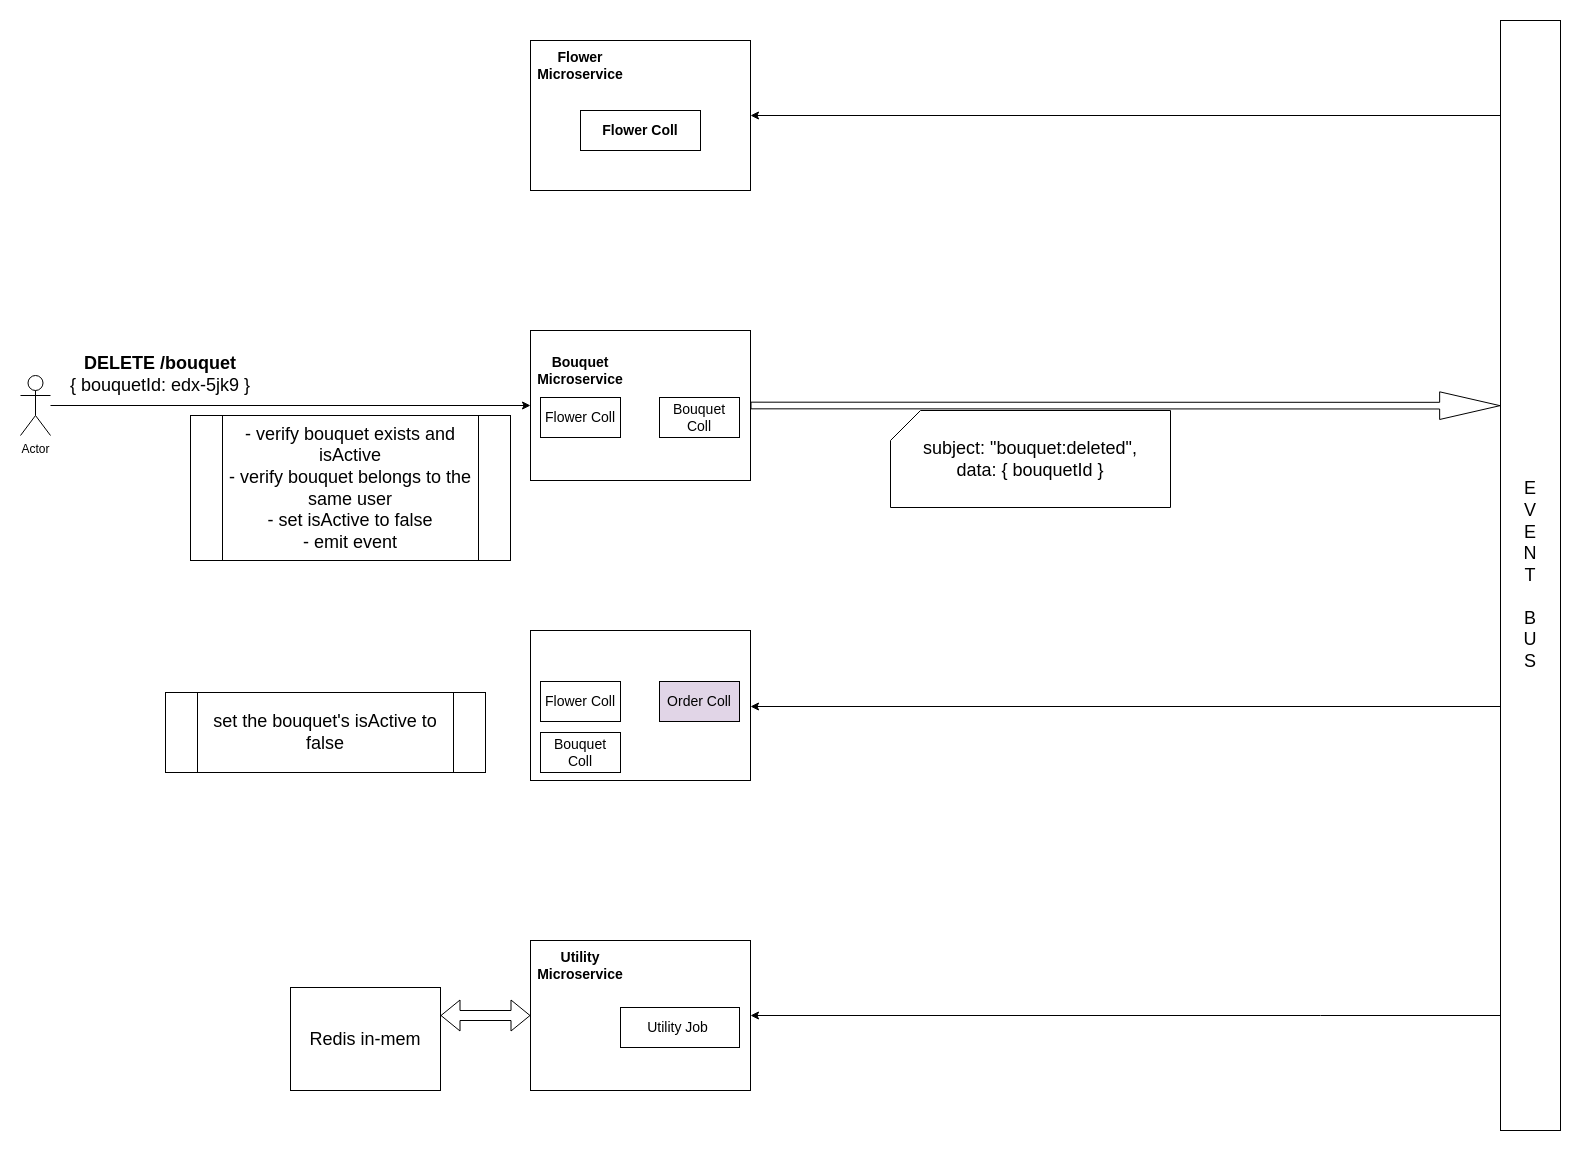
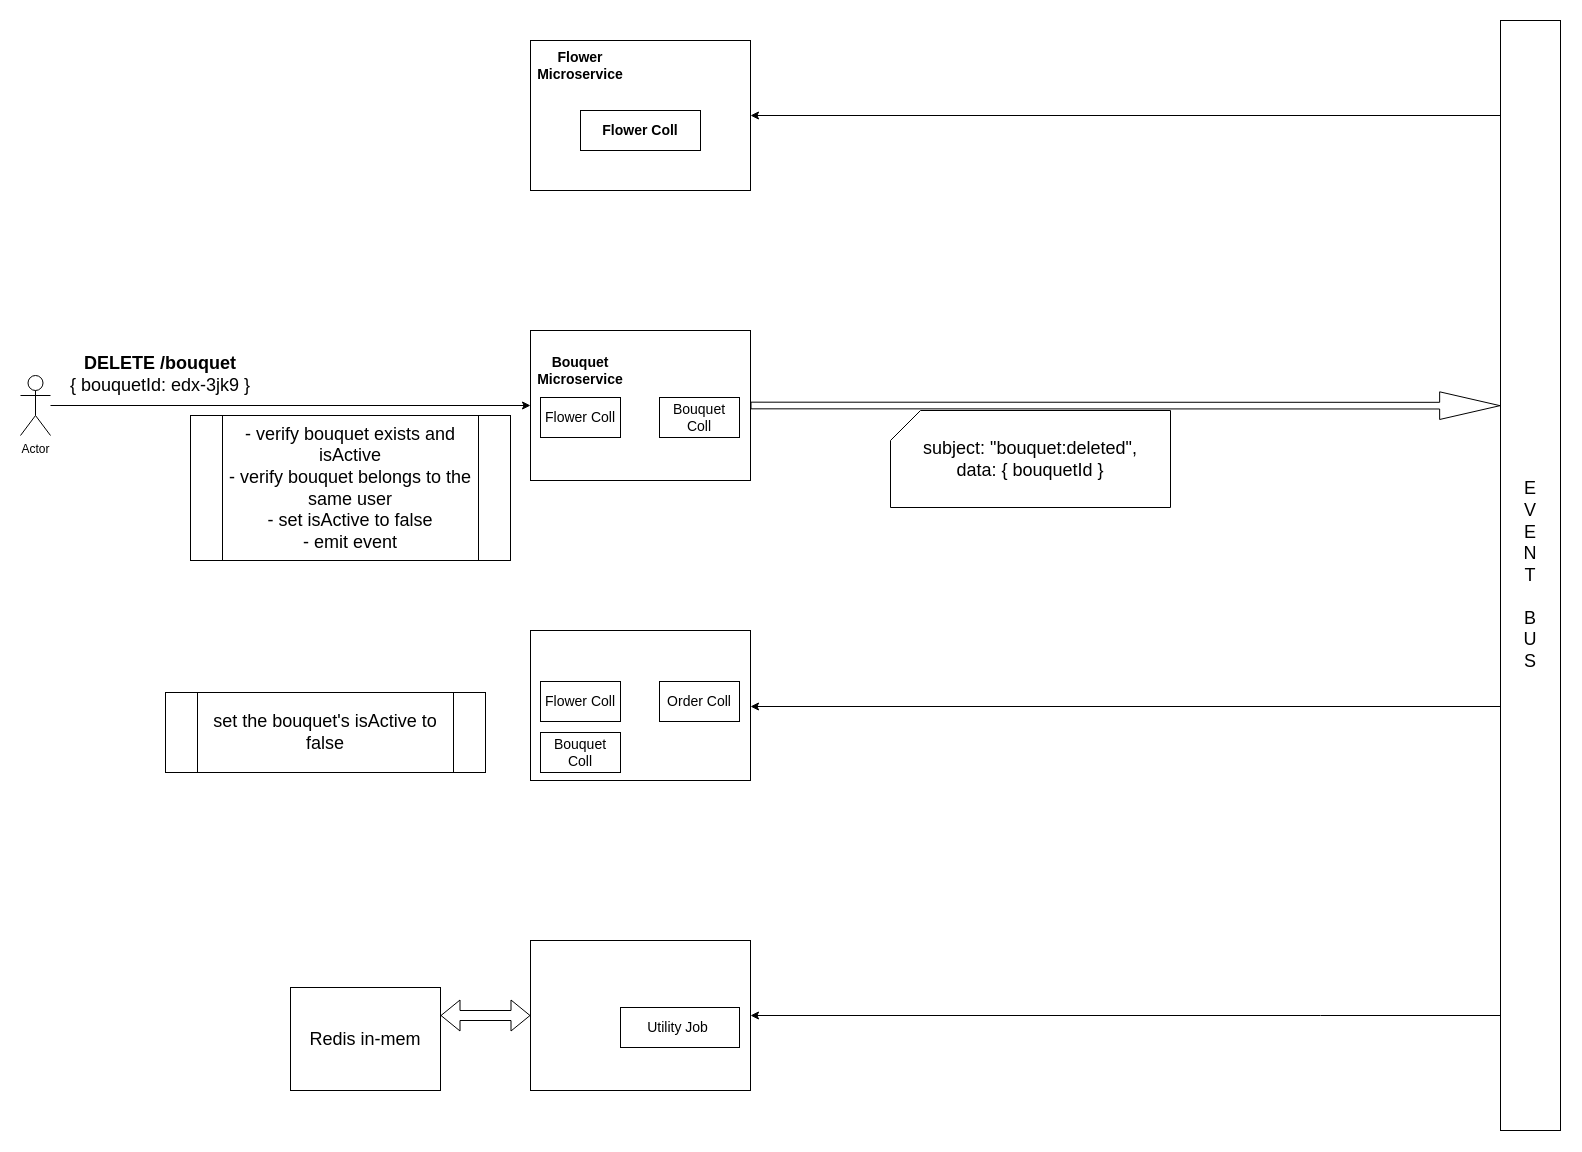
node "DELETE /bouquet { bouquetId: edx-5jk9 }": label "DELETE /bouquet { bouquetId: edx-5jk9 }" -> "DELETE /bouquet { bouquetId: edx-3jk9 }"
node "Order Coll": fillcolor #e1d5e7 -> #ffffff
node "Utility Microservice": removed
